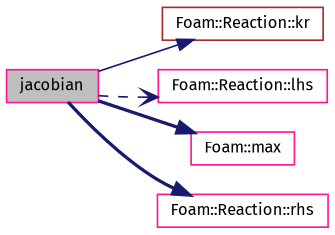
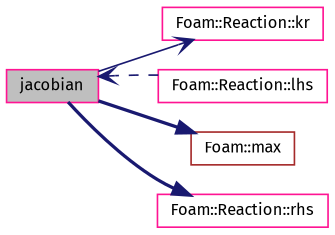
node "Foam::Reaction::kr": color brown -> deeppink
edge "jacobian" -> "Foam::Reaction::kr": arrowhead normal -> vee
edge "jacobian" -> "Foam::Reaction::lhs": reversed
node "Foam::max": color deeppink -> brown
